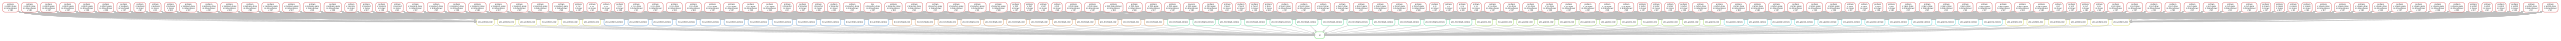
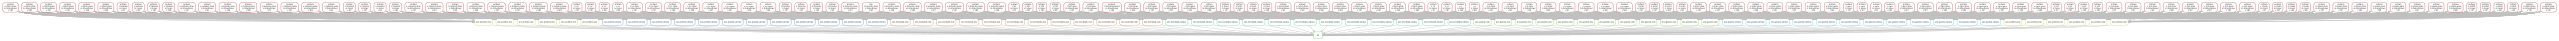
node "profmem a: modesum m: benchmark s: 1E7": label "profmem a: modesum m: benchmark s: 1E7" -> "profmem a: modesum m: rtensor s: 1E7"
